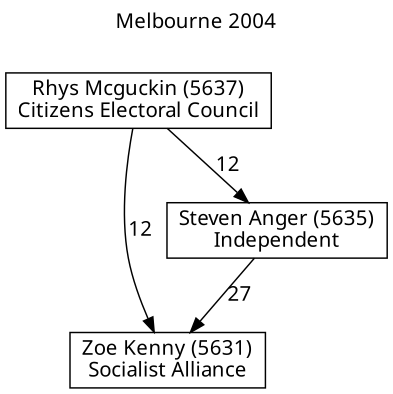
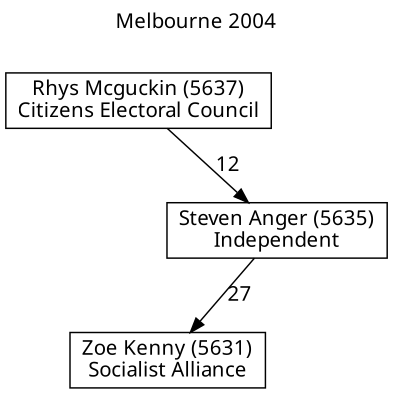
edge "Rhys Mcguckin (5637) Citizens Electoral Council" -> "Zoe Kenny (5631) Socialist Alliance": removed, label "12"
